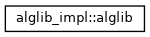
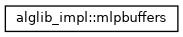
node "alglib_impl::alglib": label "alglib_impl::alglib" -> "alglib_impl::mlpbuffers"
